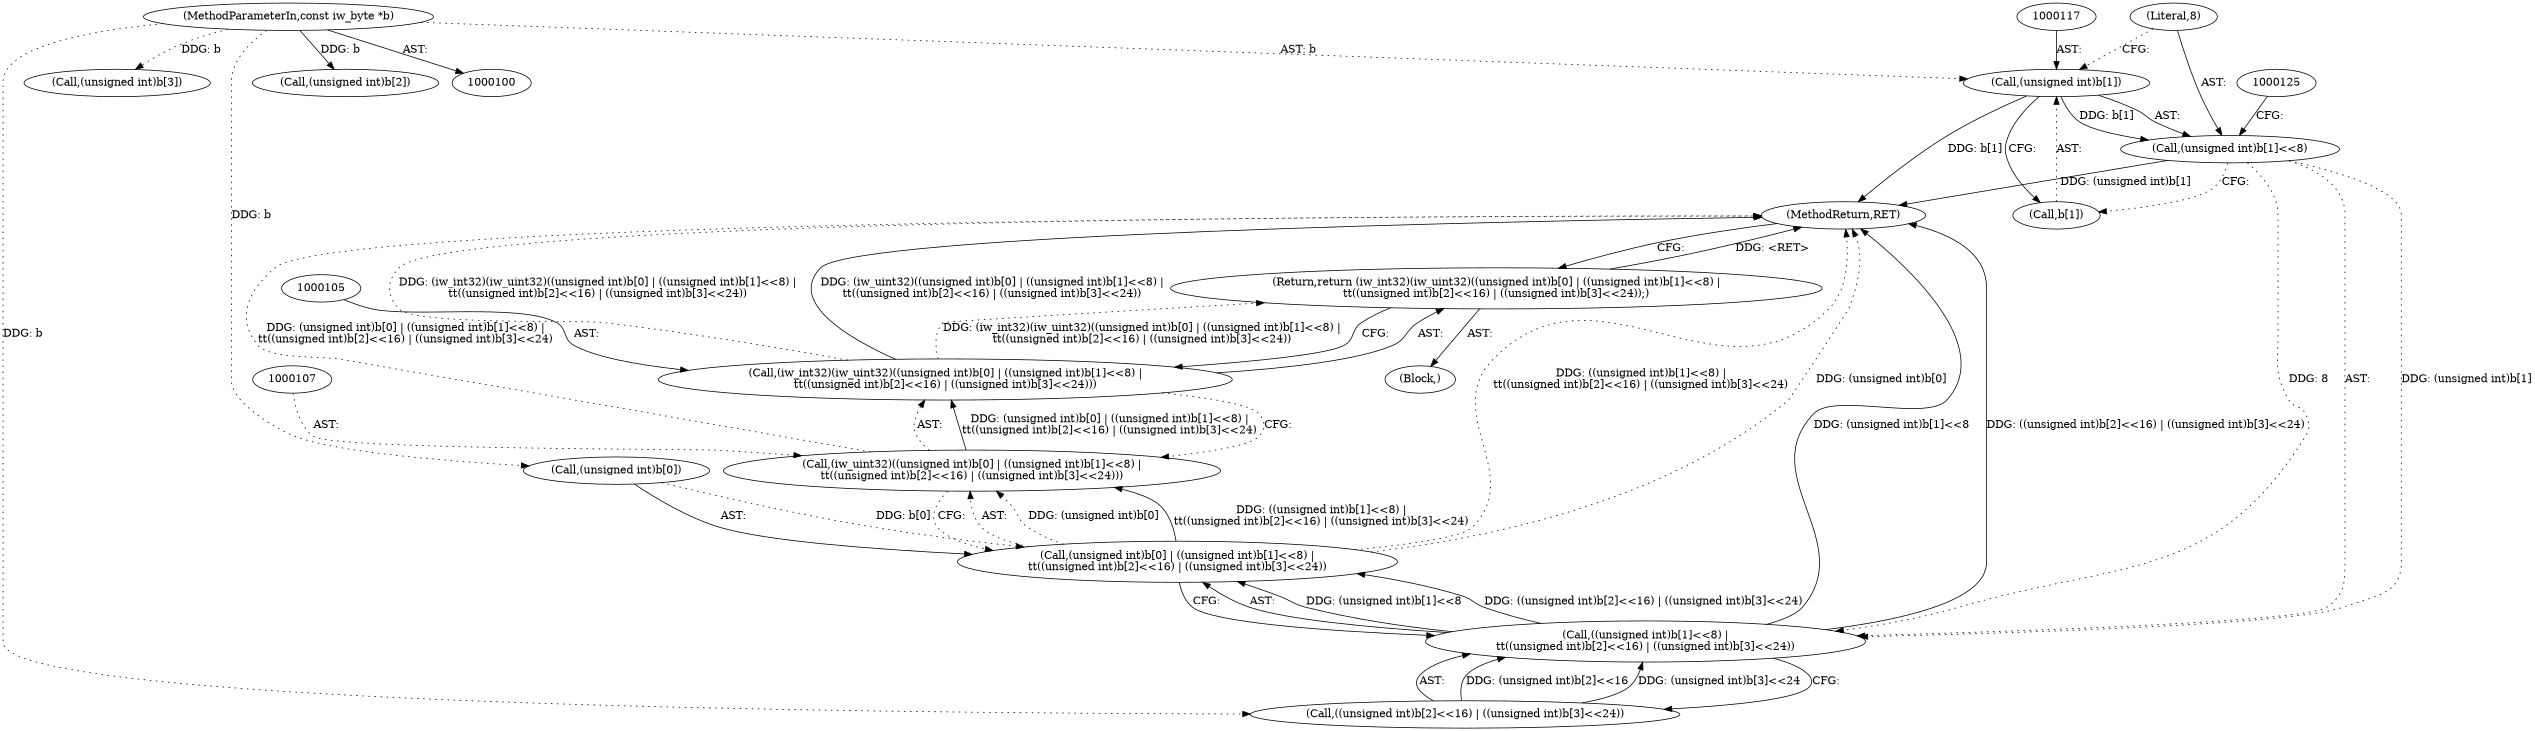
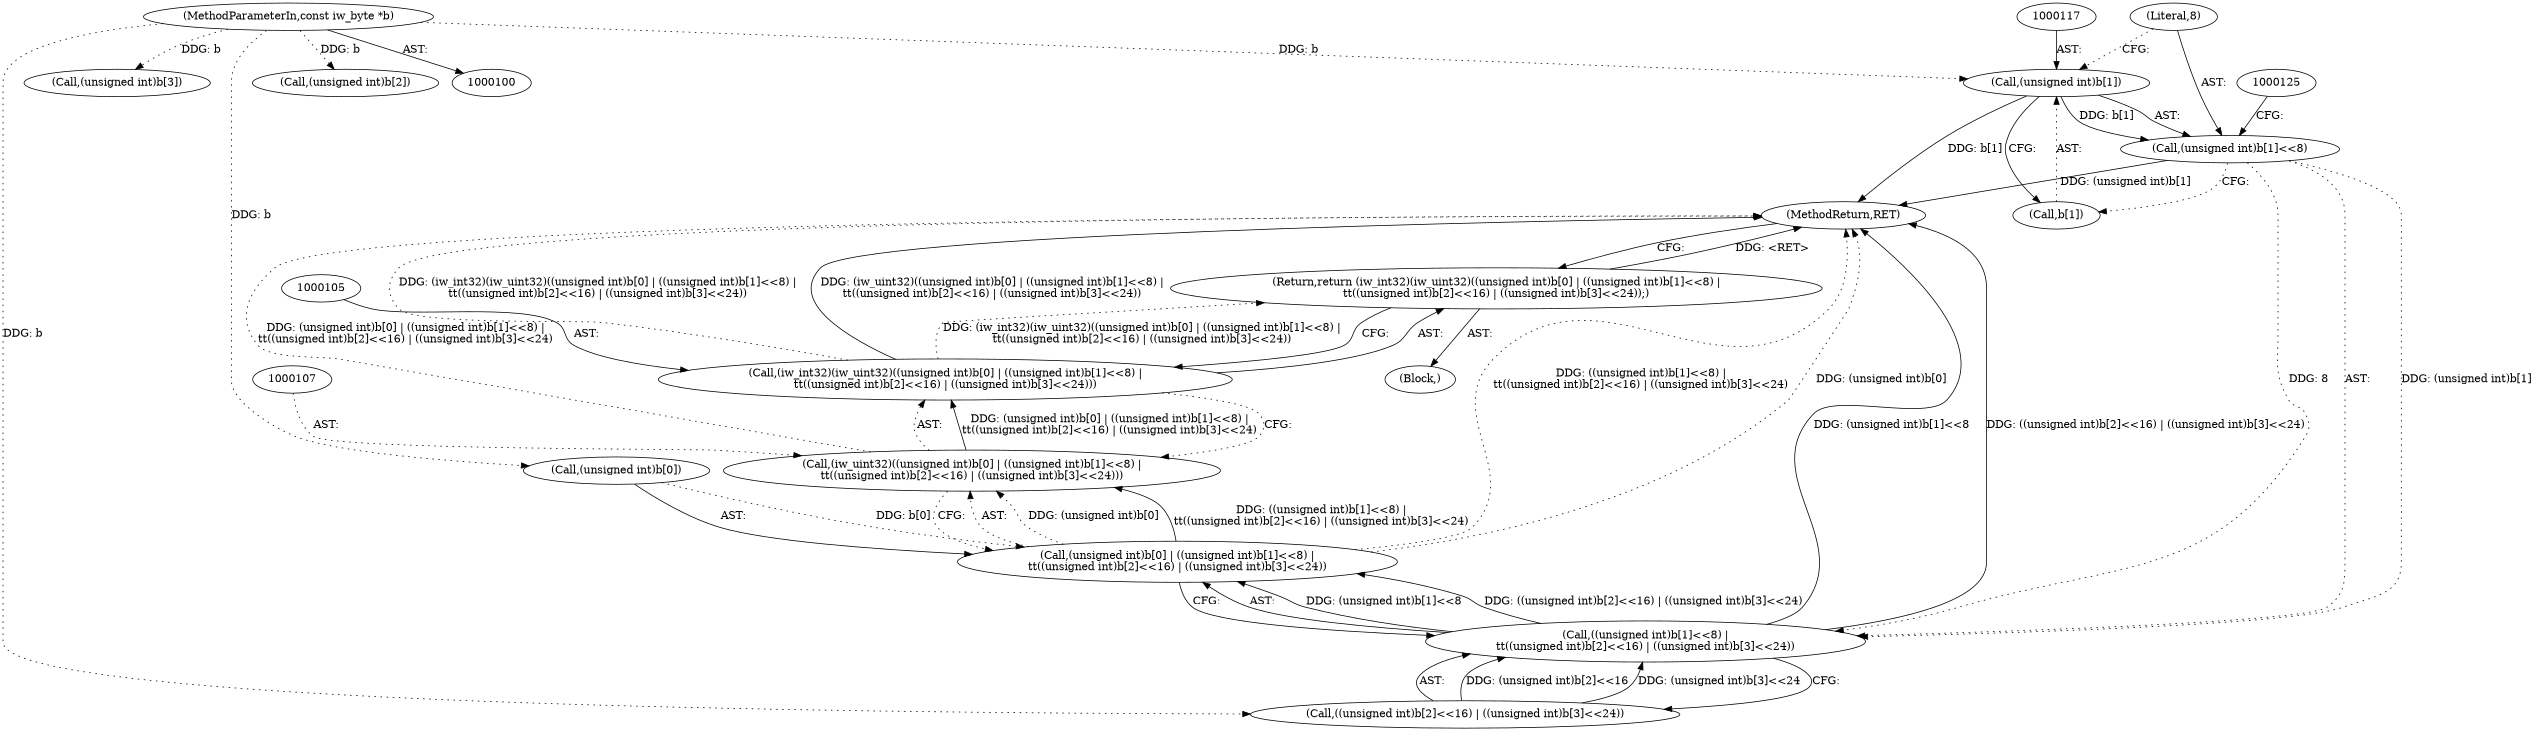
edge "(MethodParameterIn,const iw_byte *b)" -> "(Call,(unsigned int)b[2])": style solid -> dotted
edge "(MethodParameterIn,const iw_byte *b)" -> "(Call,(unsigned int)b[1])": label "AST: b" -> "DDG: b"
